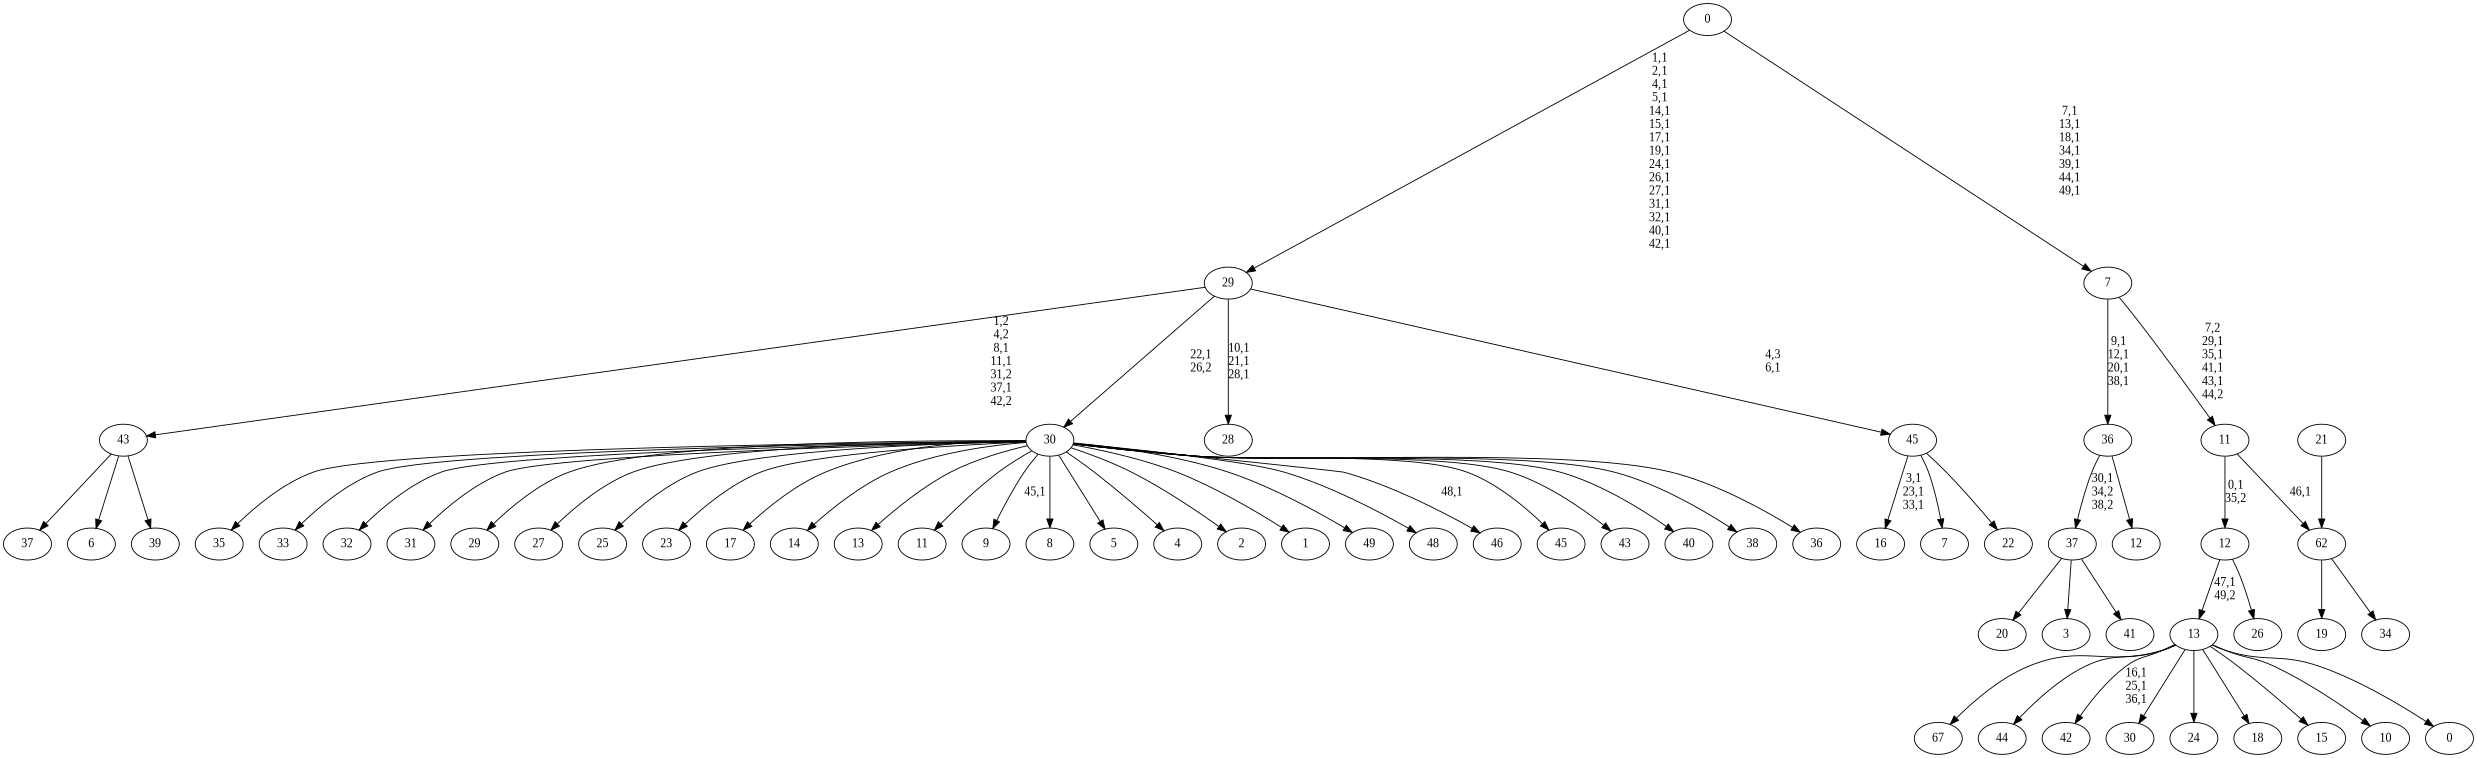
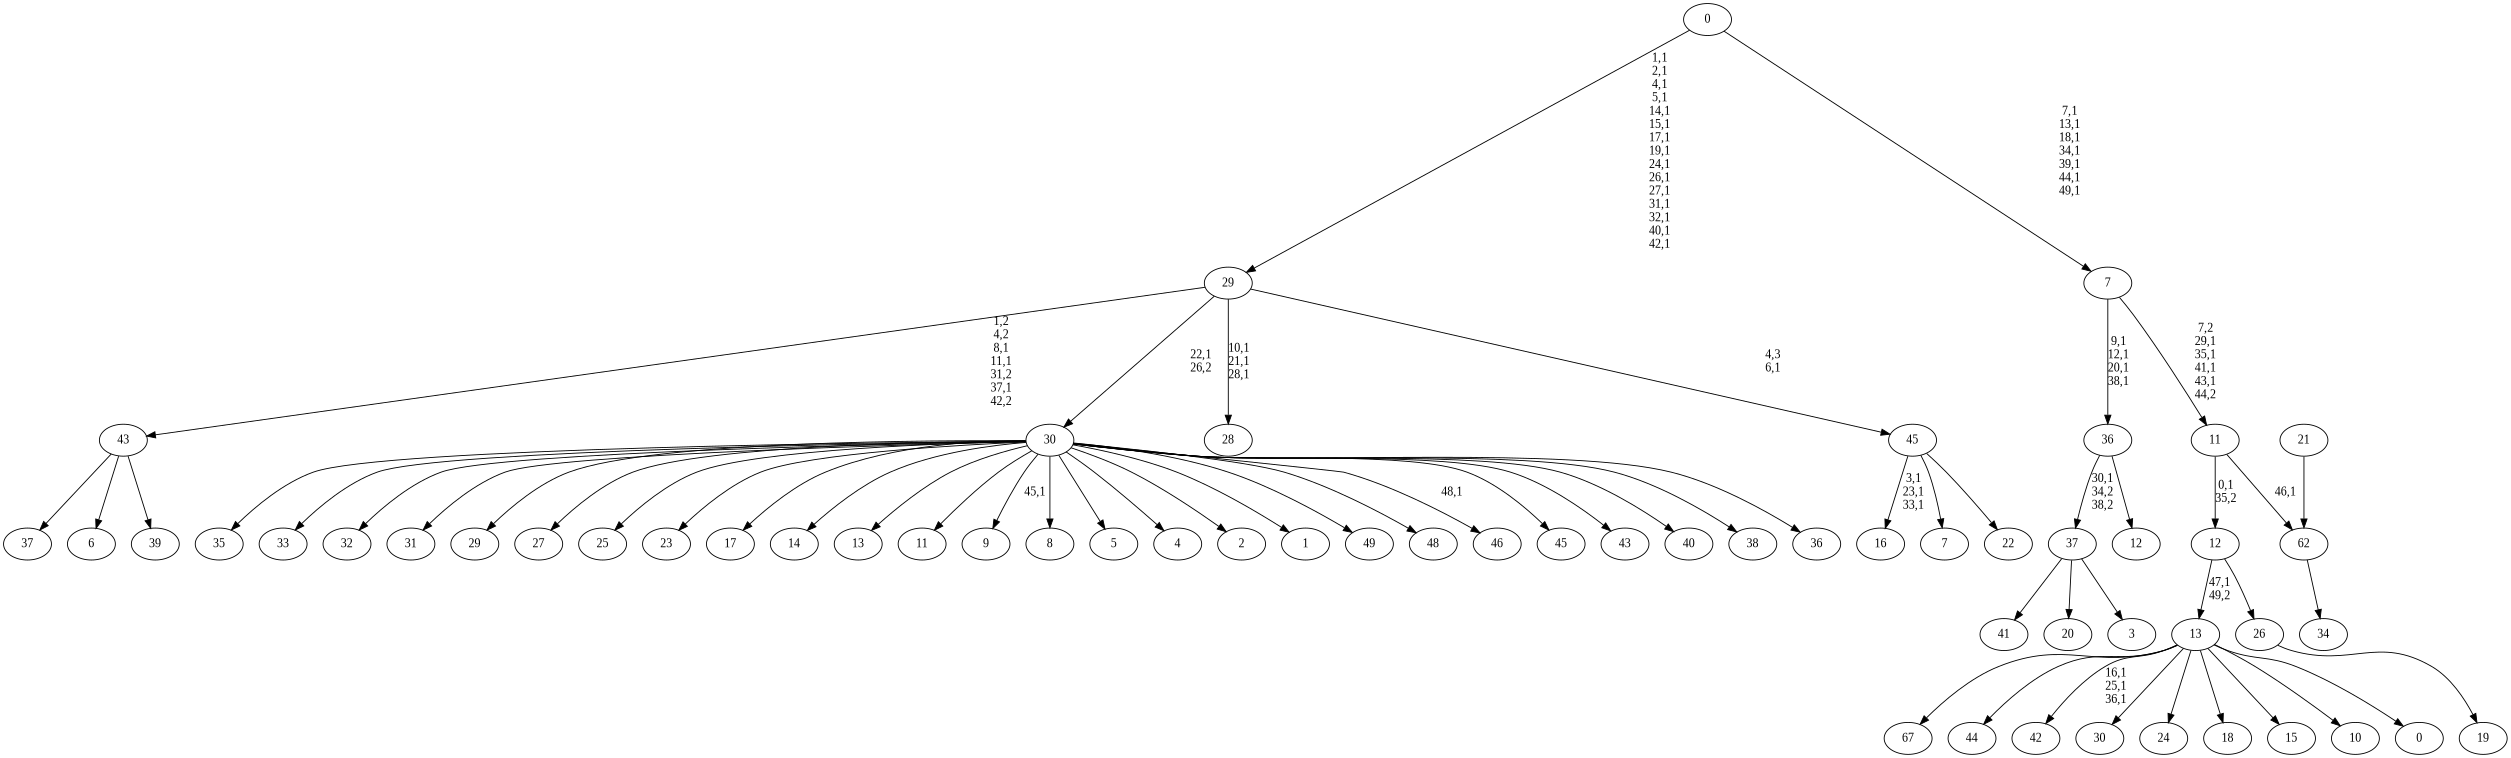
edge "62" -> "19": now "26" -> "19"
